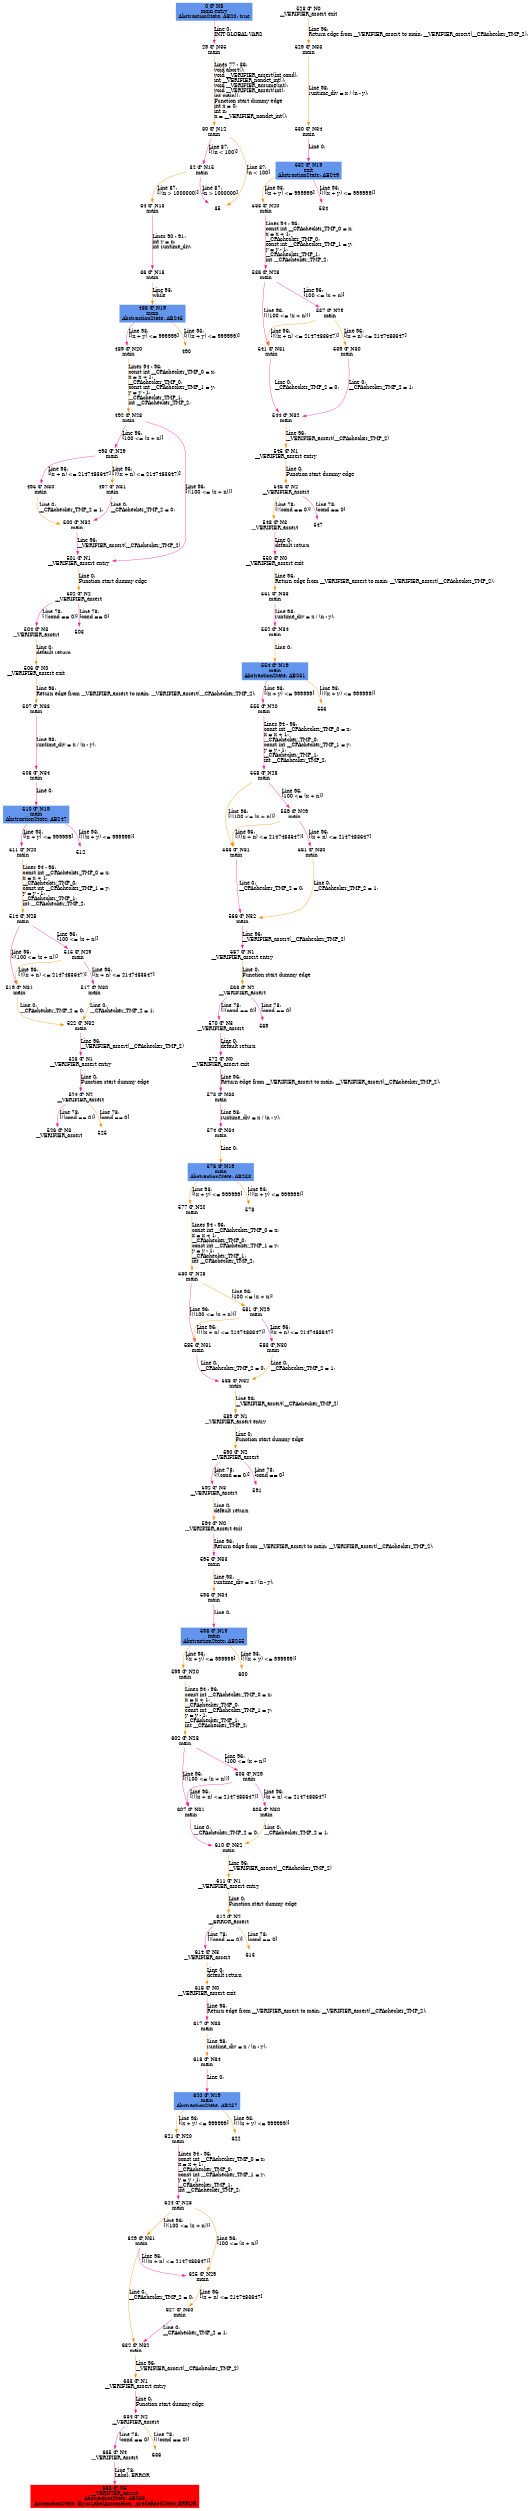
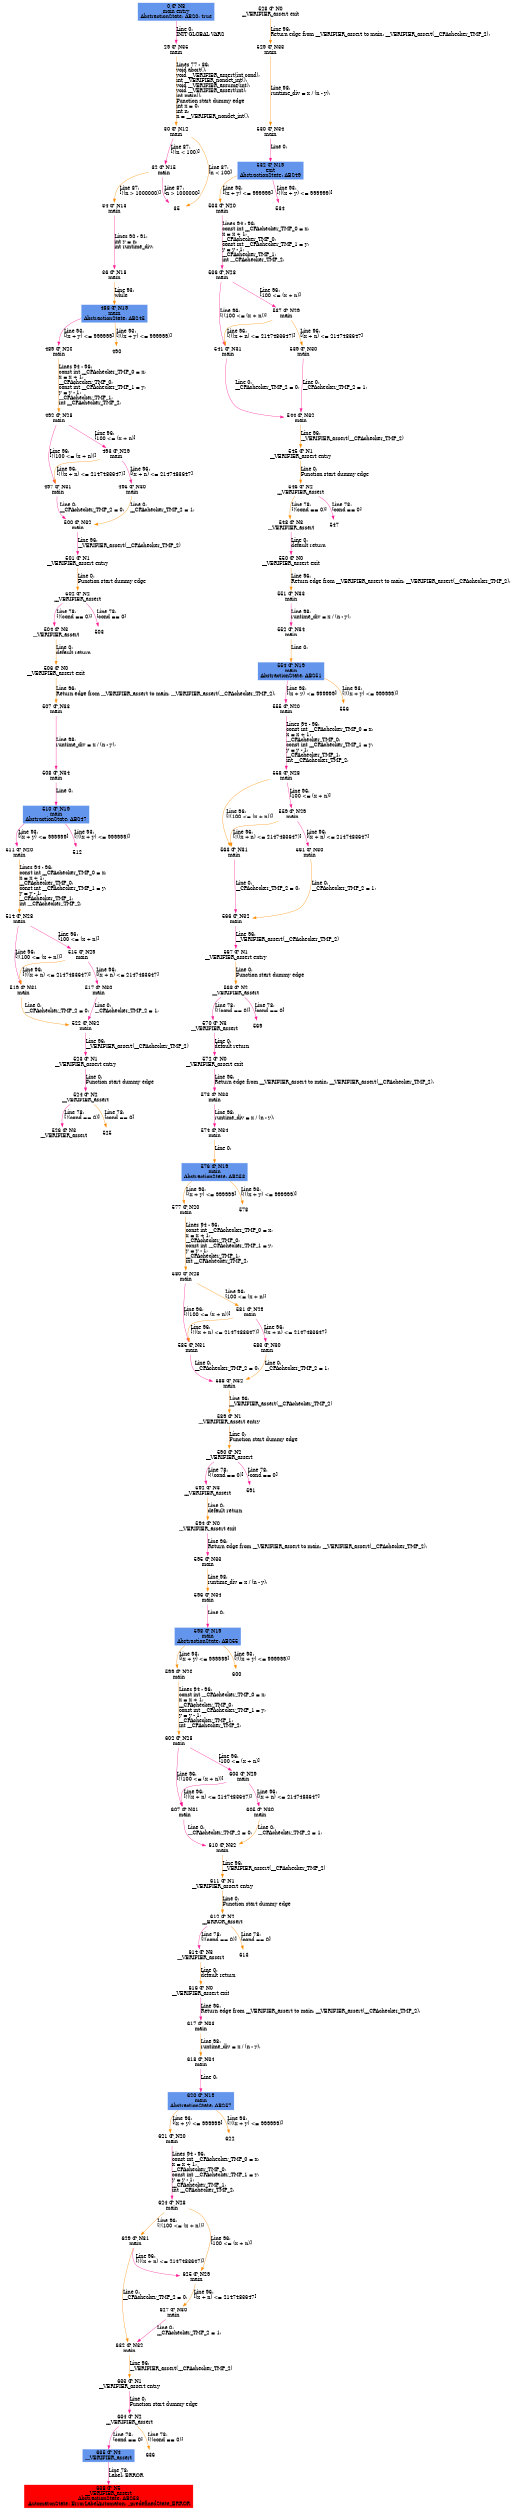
edge "492 @ N28 main" -> "501 @ N1 __VERIFIER_assert entry": now "492 @ N28 main" -> "497 @ N31 main"
edge "517 @ N30 main" -> "522 @ N32 main": color darkorange -> deeppink
node "635 @ N4 __VERIFIER_assert": fillcolor white -> cornflowerblue
